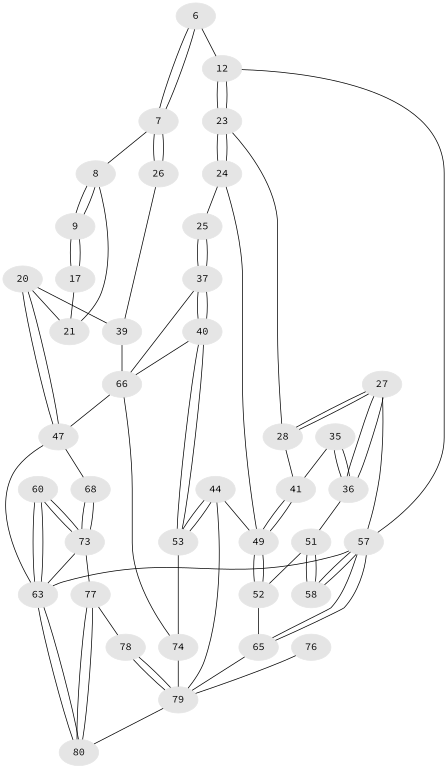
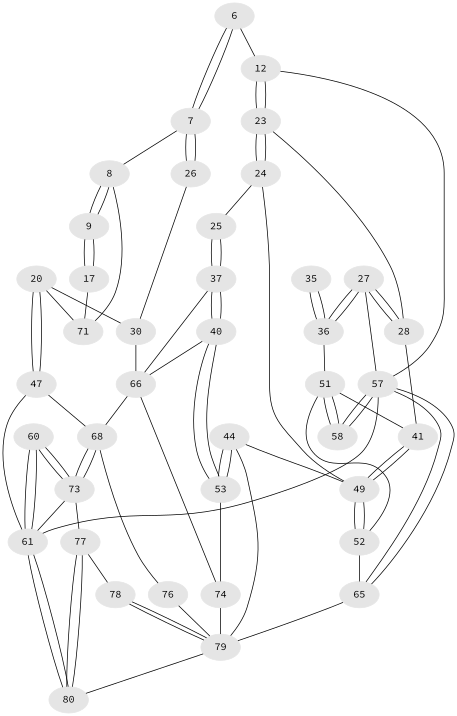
node "21": label "21" -> "71"
node "39": label "39" -> "30"
edge "66" -- "47": now "66" -- "68"
edge "35" -- "41": now "51" -- "41"
edge "68" -- "76": added
node "63": label "63" -> "61"
